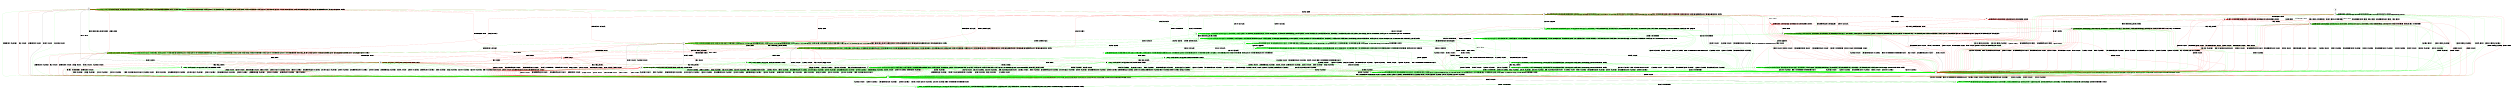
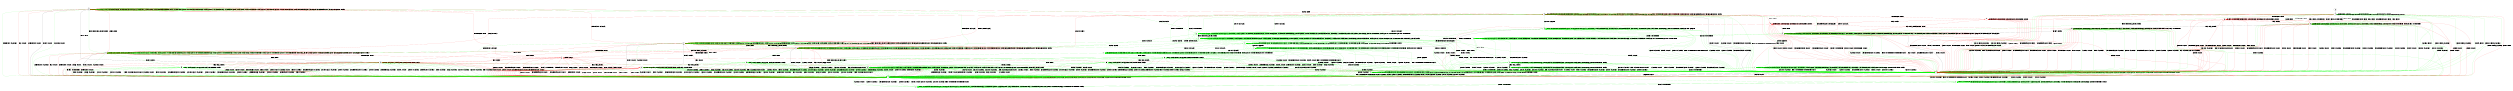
edge "j" -> "b": removed, label "CH_CLOSE / CH_EOF"
edge "v" -> "j": removed, label "CH_OPEN / CH_OPEN_SUCCESS"
edge "z" -> "dd": added, label "REKEY / KEXINIT|KEX31+NEWKEYS|NO_RESP"
edge "k" -> "l": label "CH_OPEN / NO_CONN" -> "CH_FAILURE / NO_CONN"
edge "l" -> "s": now "l" -> "k"
